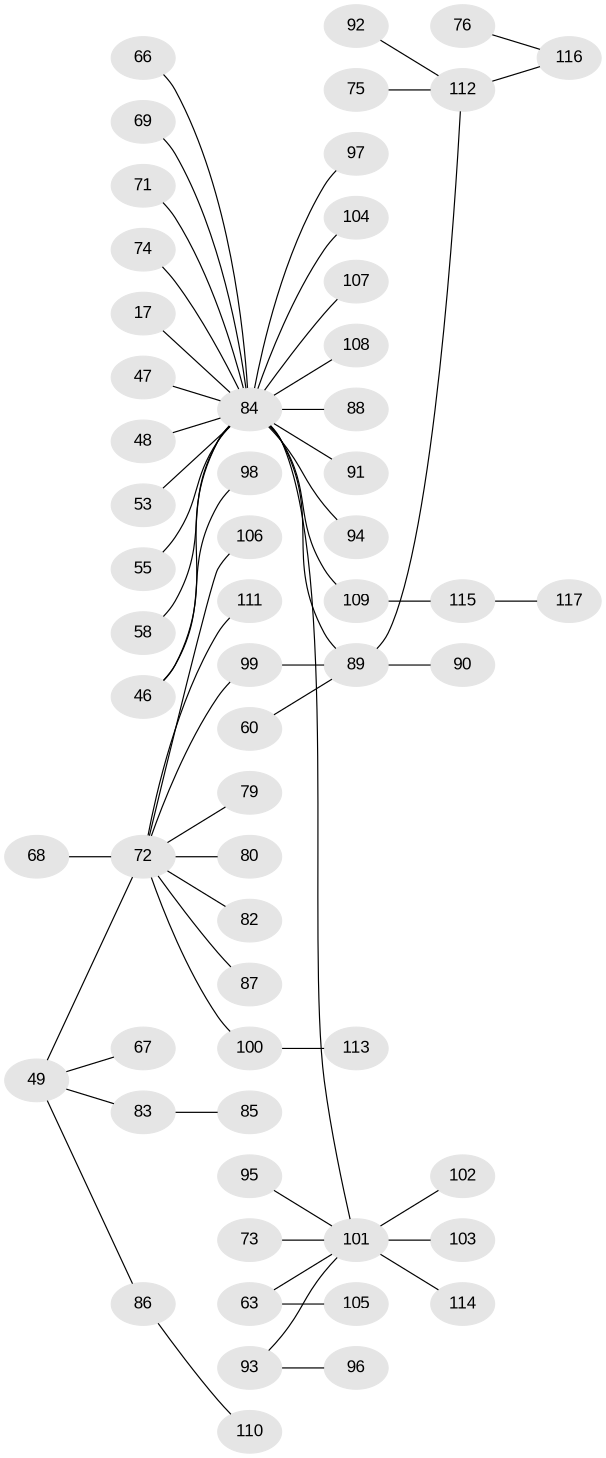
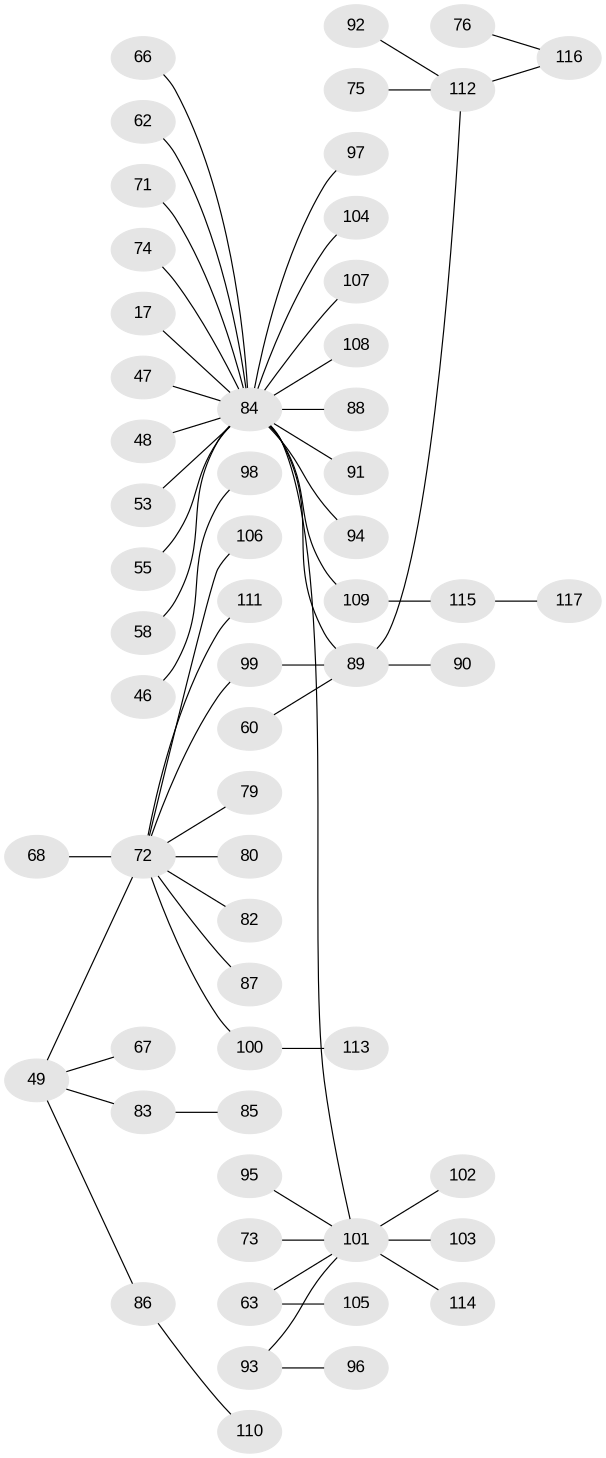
node "69": label "69" -> "62"
edge "84" -- "46": removed
